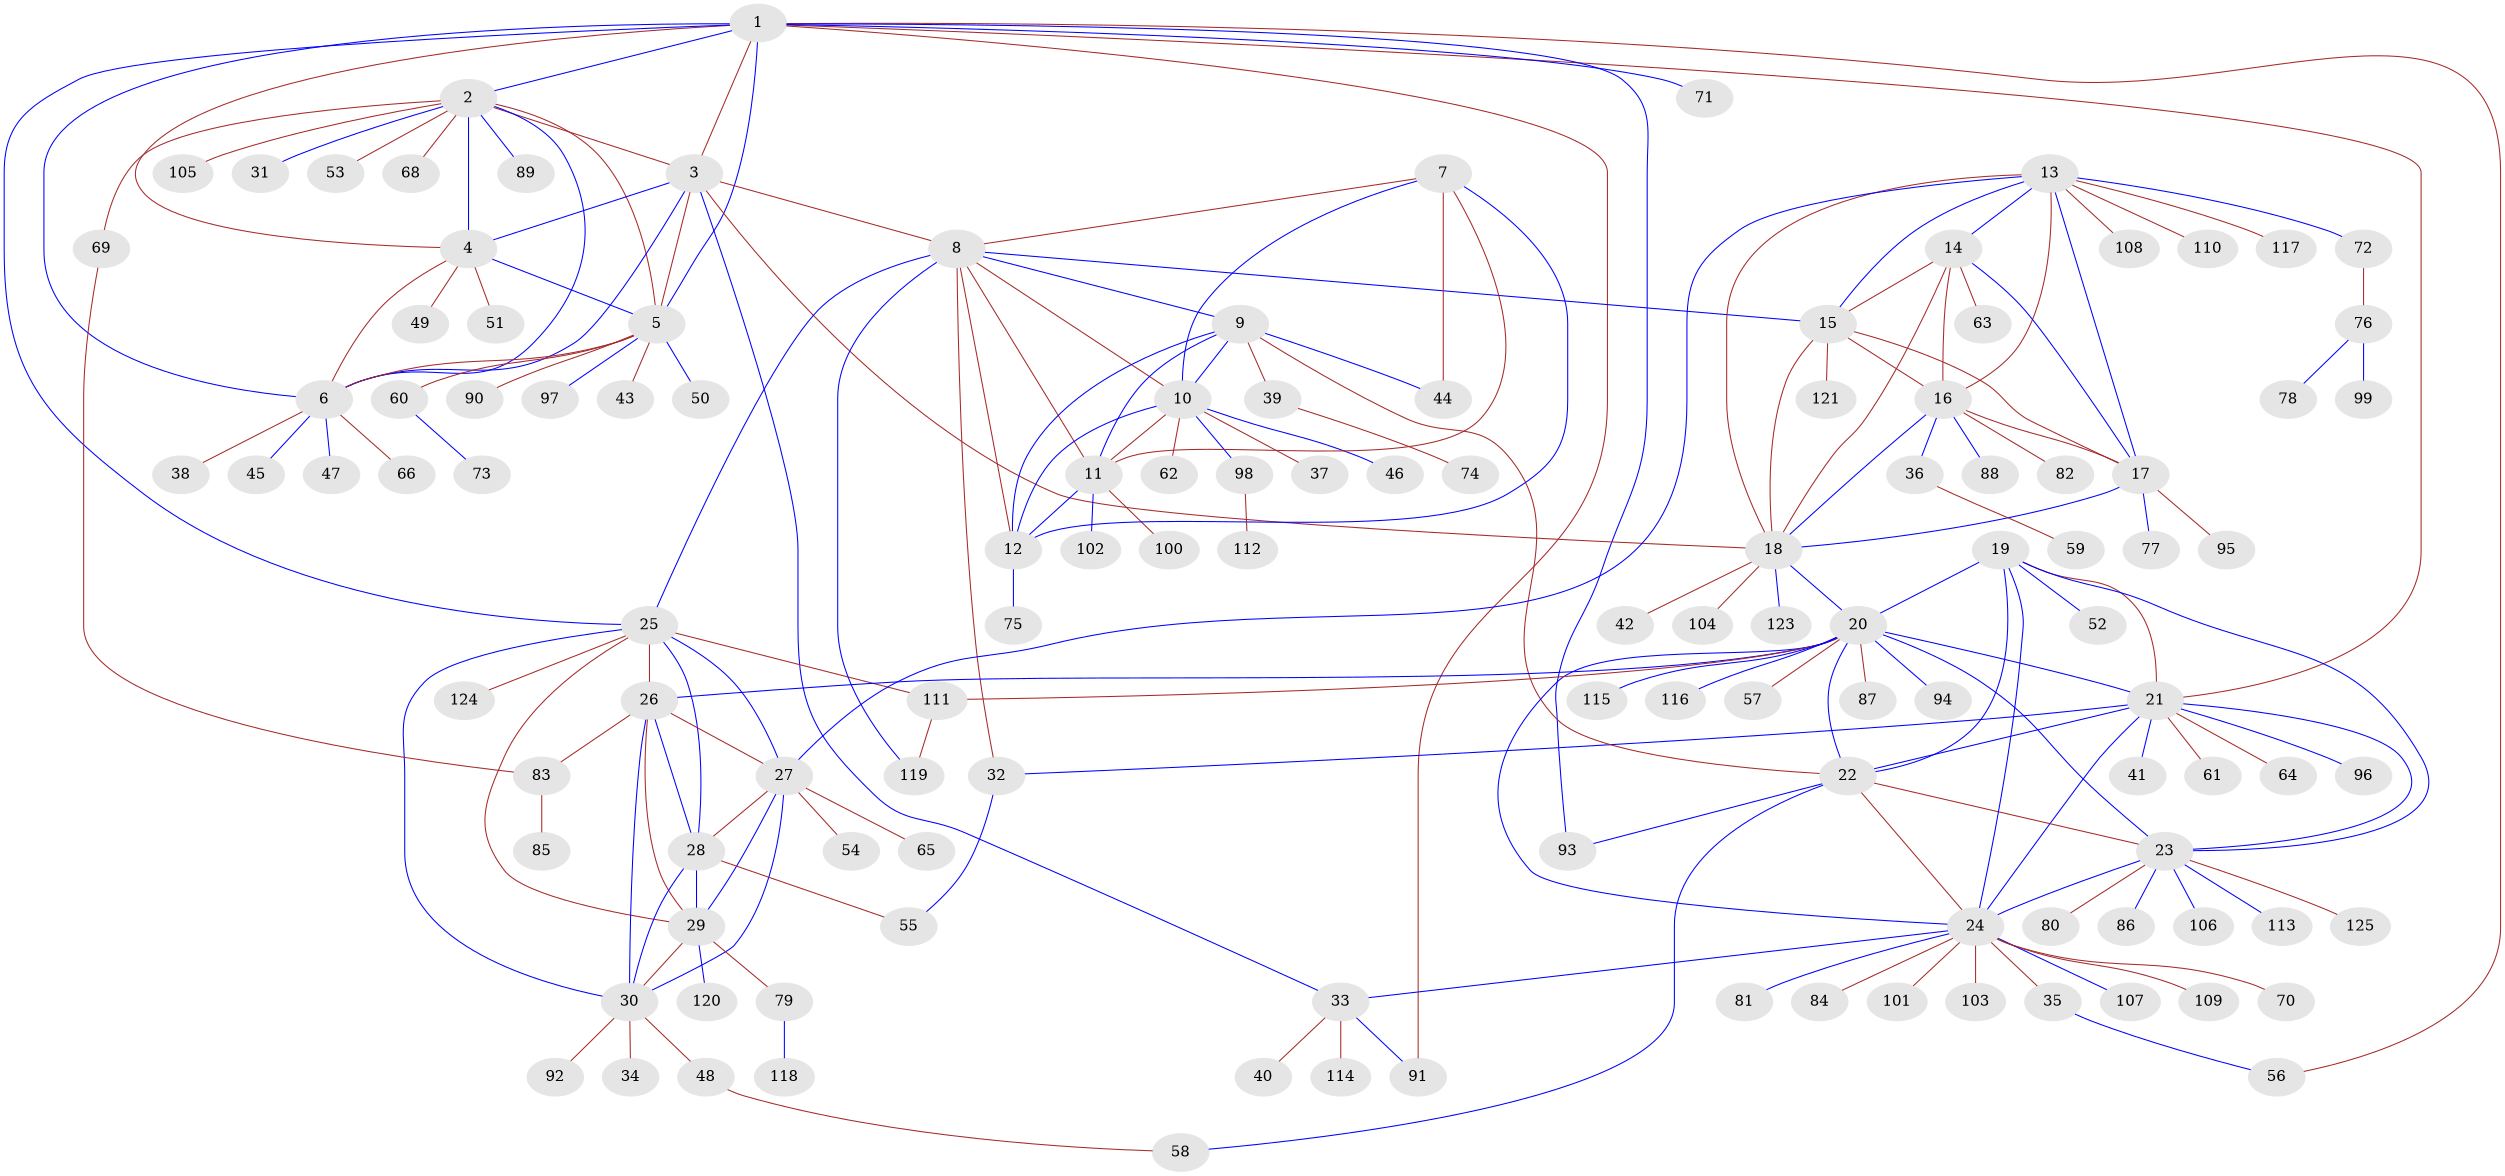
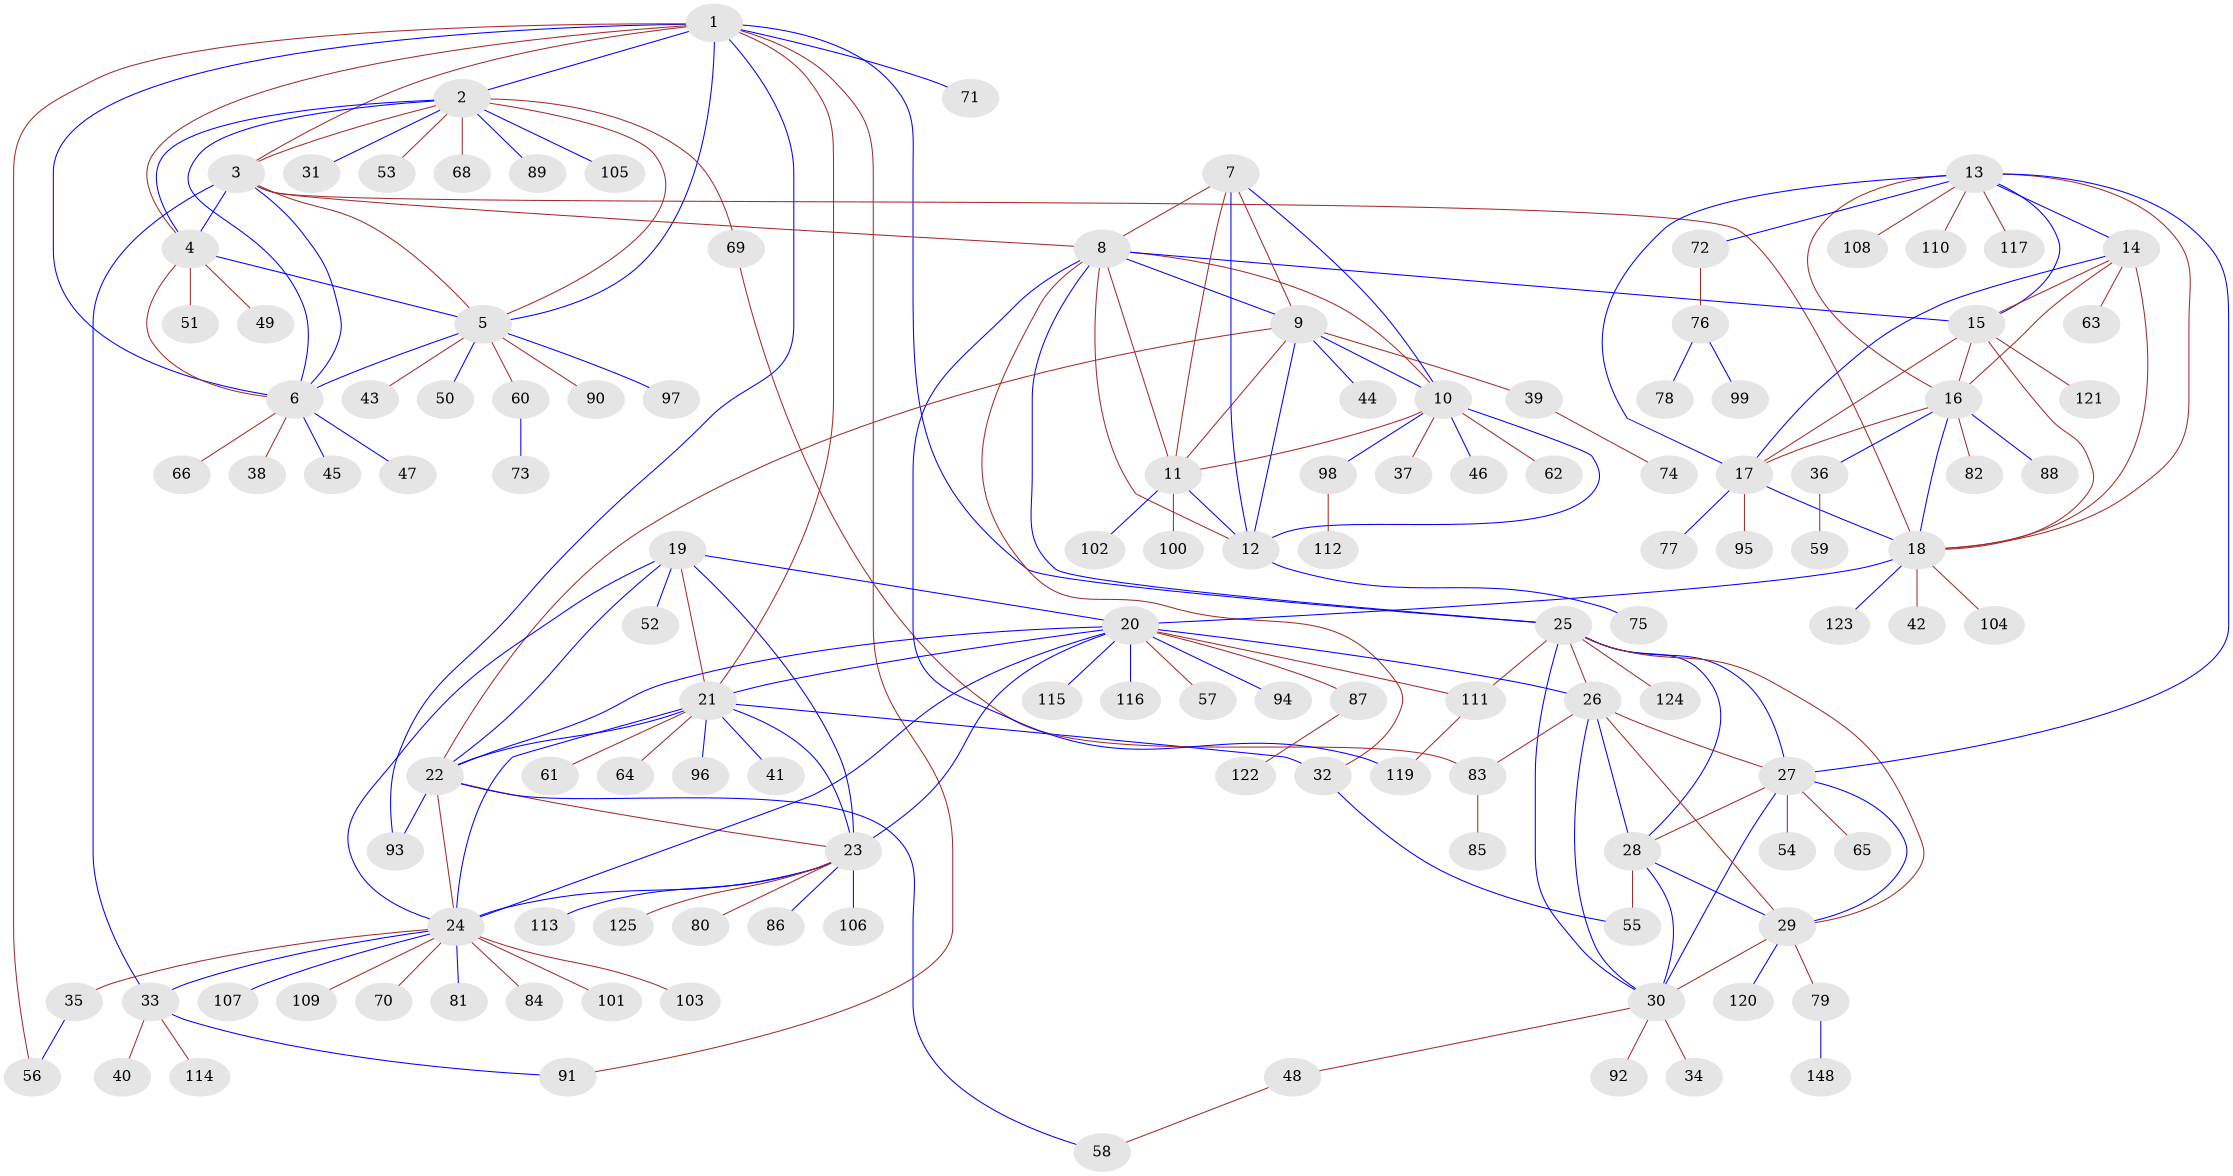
edge "2" -- "105": color brown -> blue
edge "7" -- "44": now "7" -- "9"
edge "5" -- "6": color brown -> blue
edge "9" -- "11": color blue -> brown
node "122": added
node "118": label "118" -> "148"
